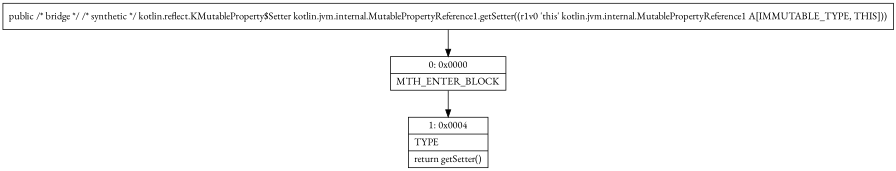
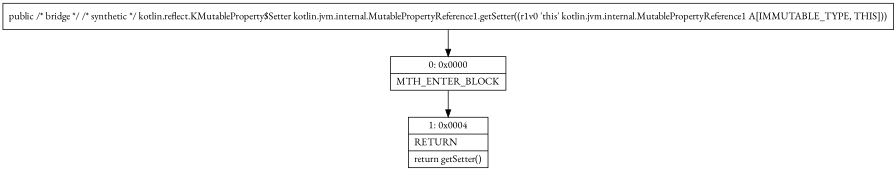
node "1: 0x0004": text "TYPE" -> "RETURN"
